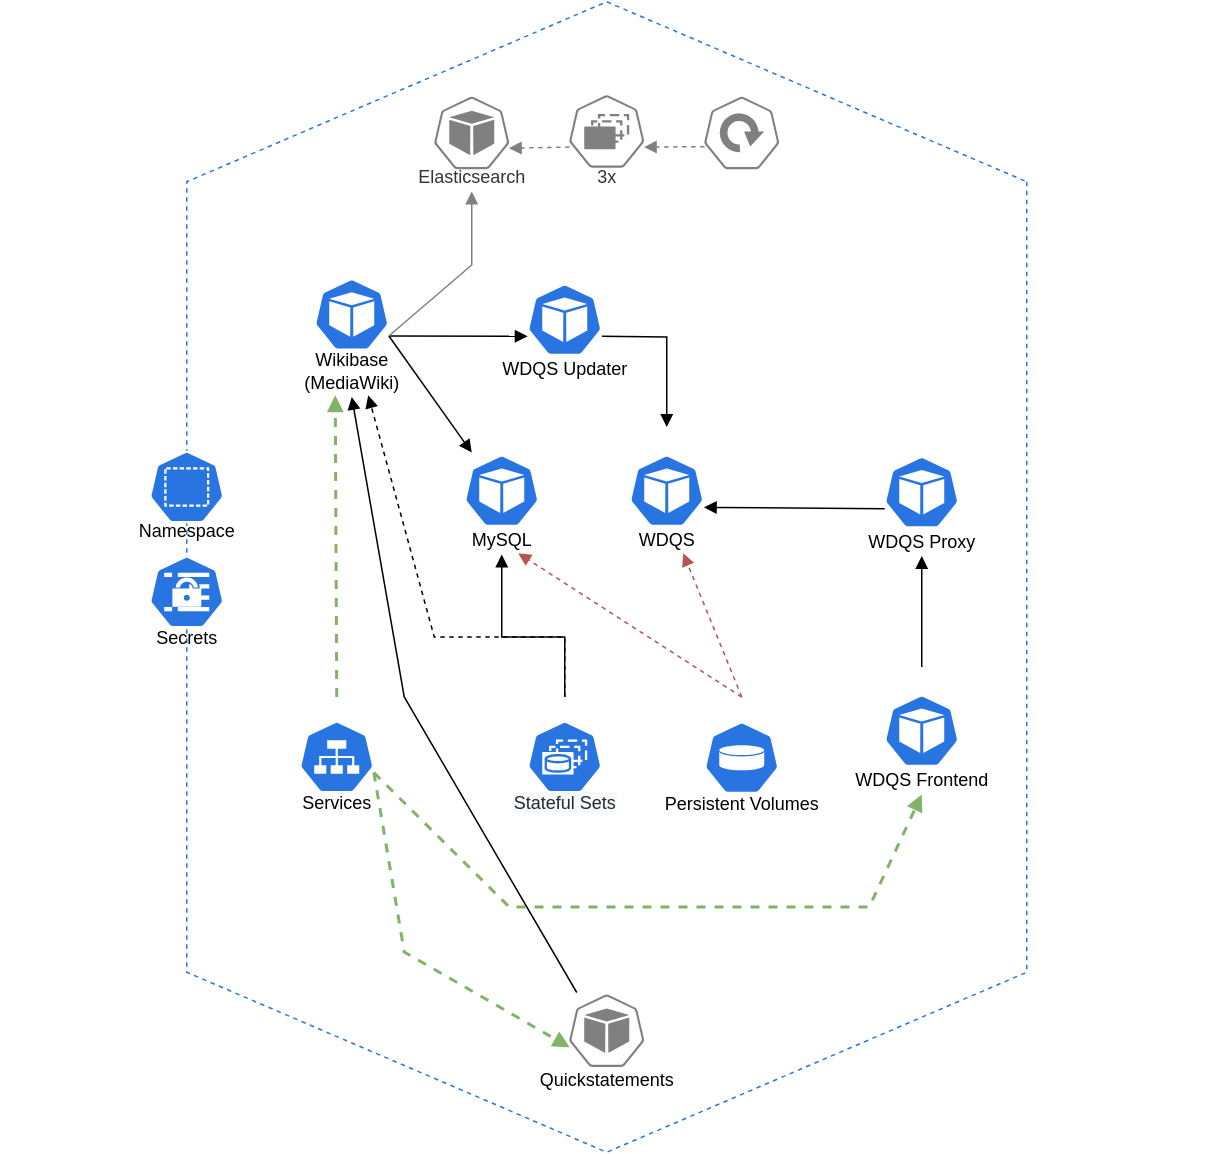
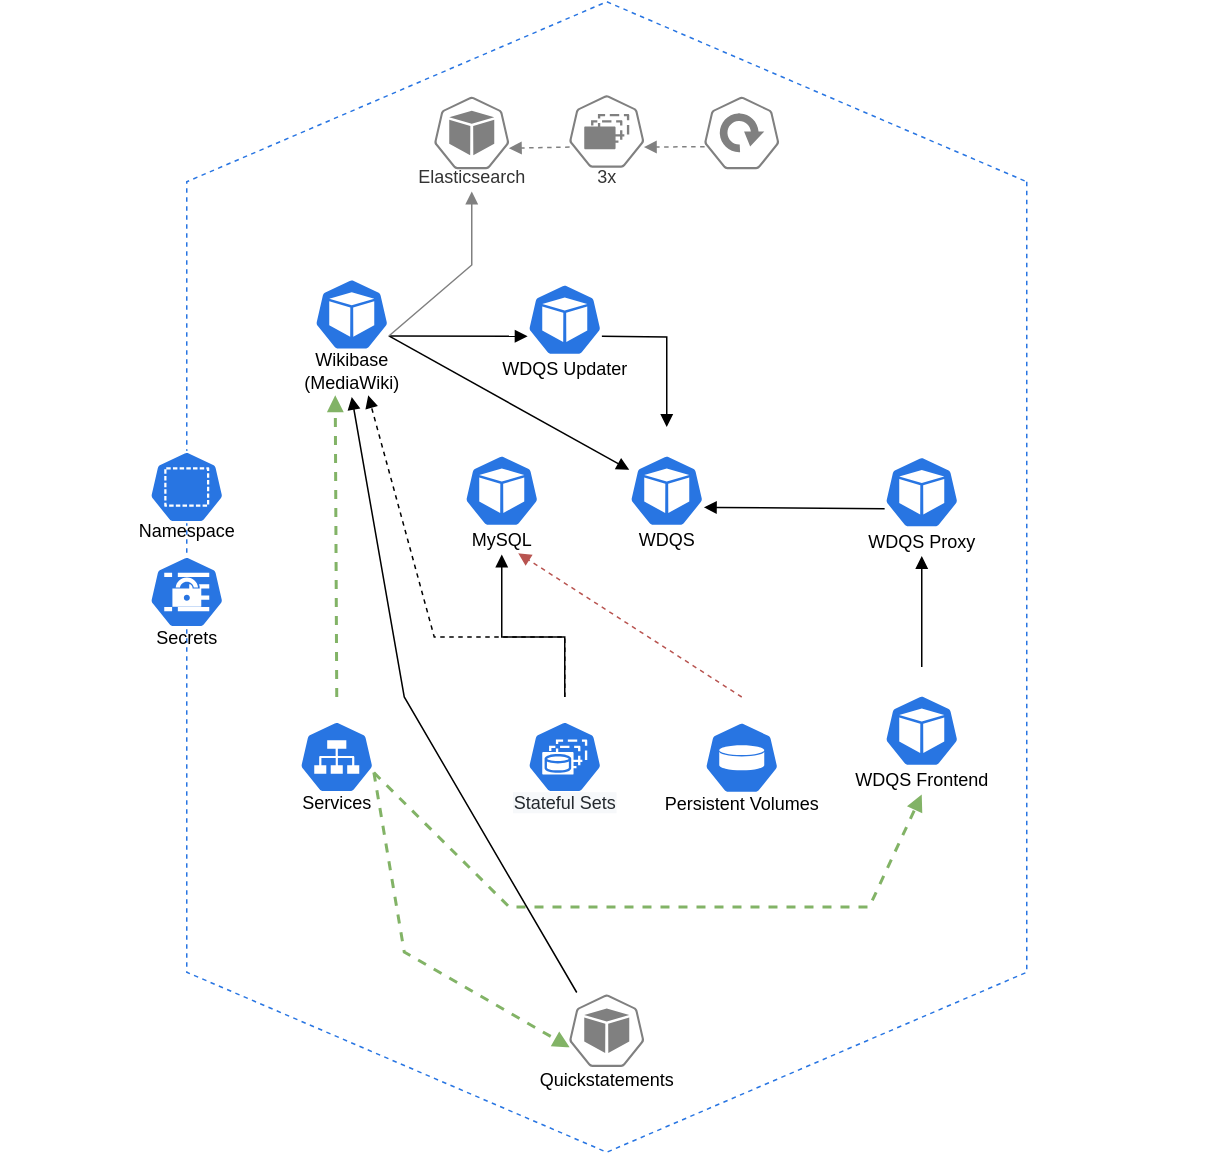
edge "Wikibase (MediaWiki)" -> "MySQL": now "Wikibase (MediaWiki)" -> "WDQS"
edge "Persistent Volumes" -> "WDQS": removed
